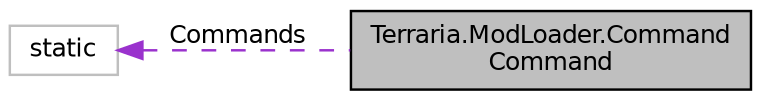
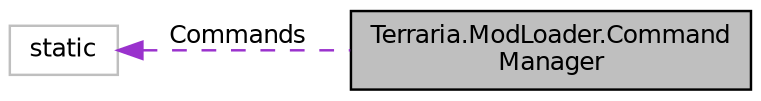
node "Terraria.ModLoader.Command Command": label "Terraria.ModLoader.Command Command" -> "Terraria.ModLoader.Command Manager"
